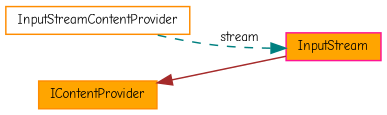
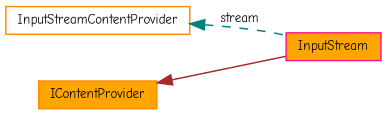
edge "InputStreamContentProvider" -> "InputStream": reversed
